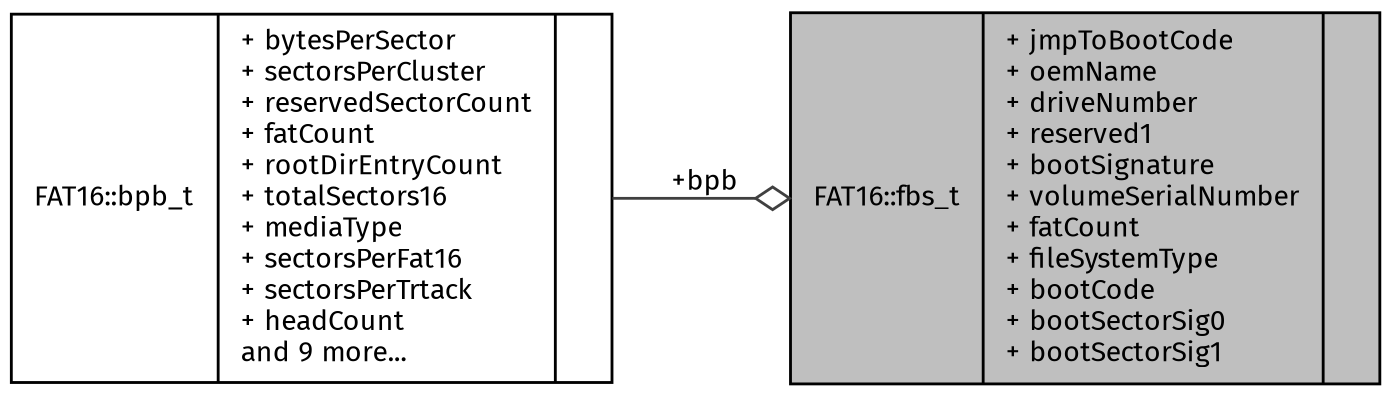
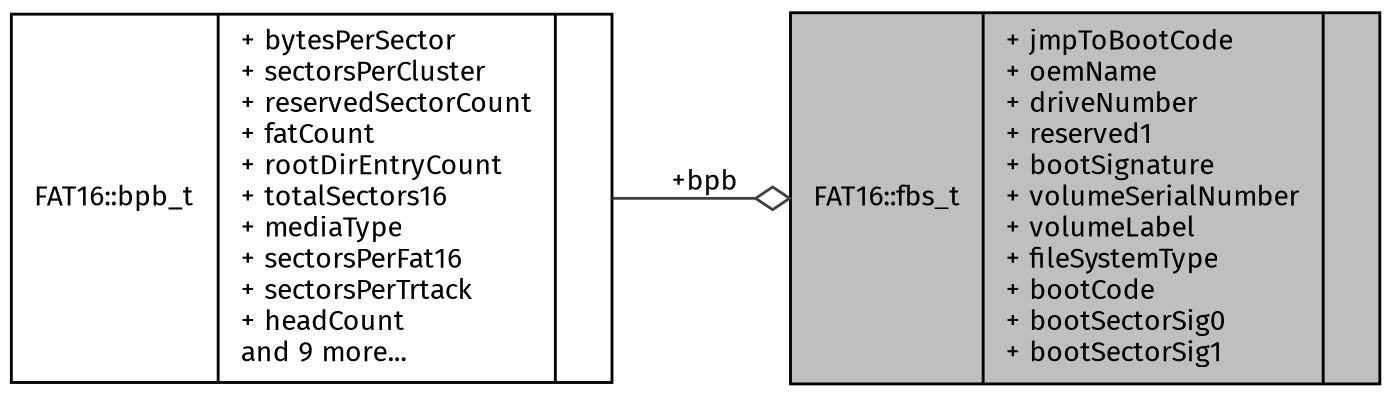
node "FAT16::fbs_t": text "+ fatCount" -> "+ volumeLabel"
